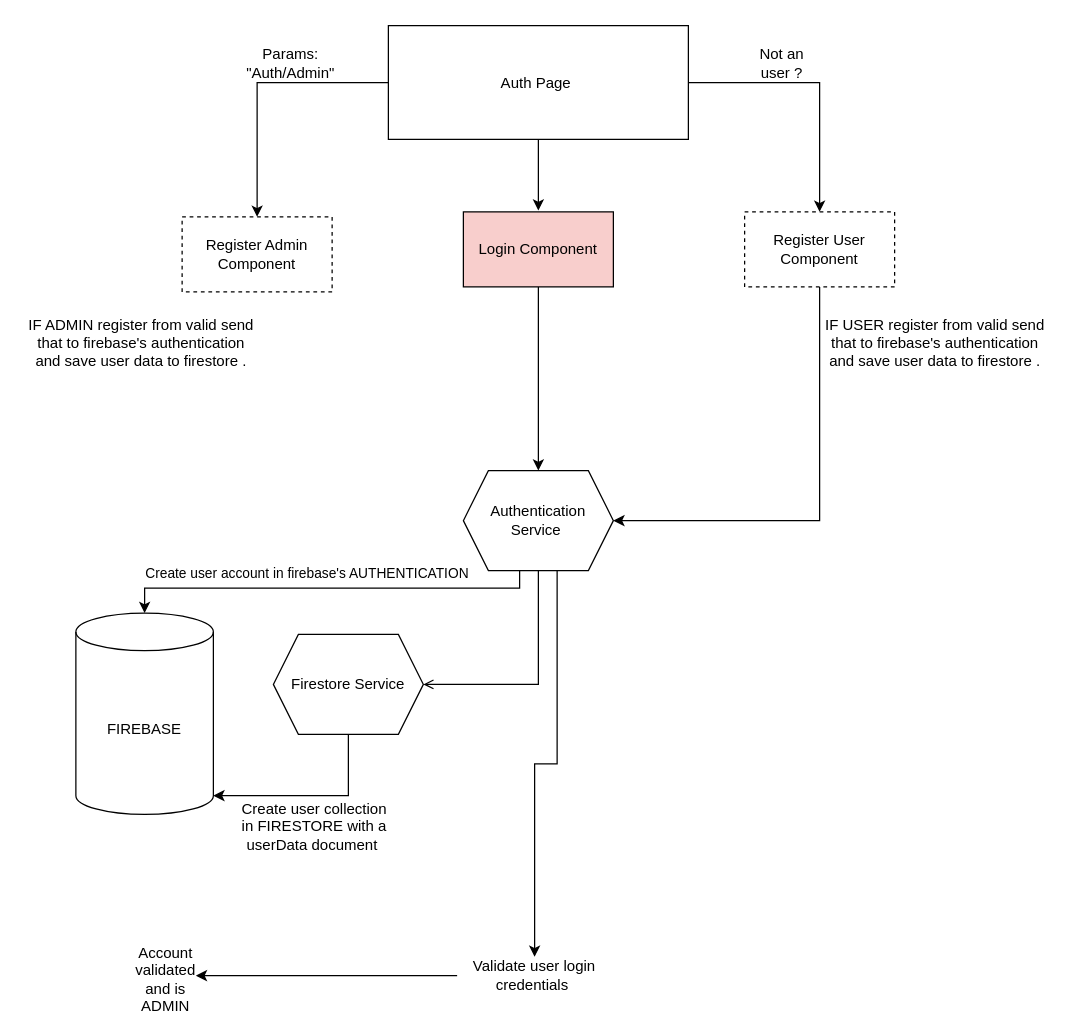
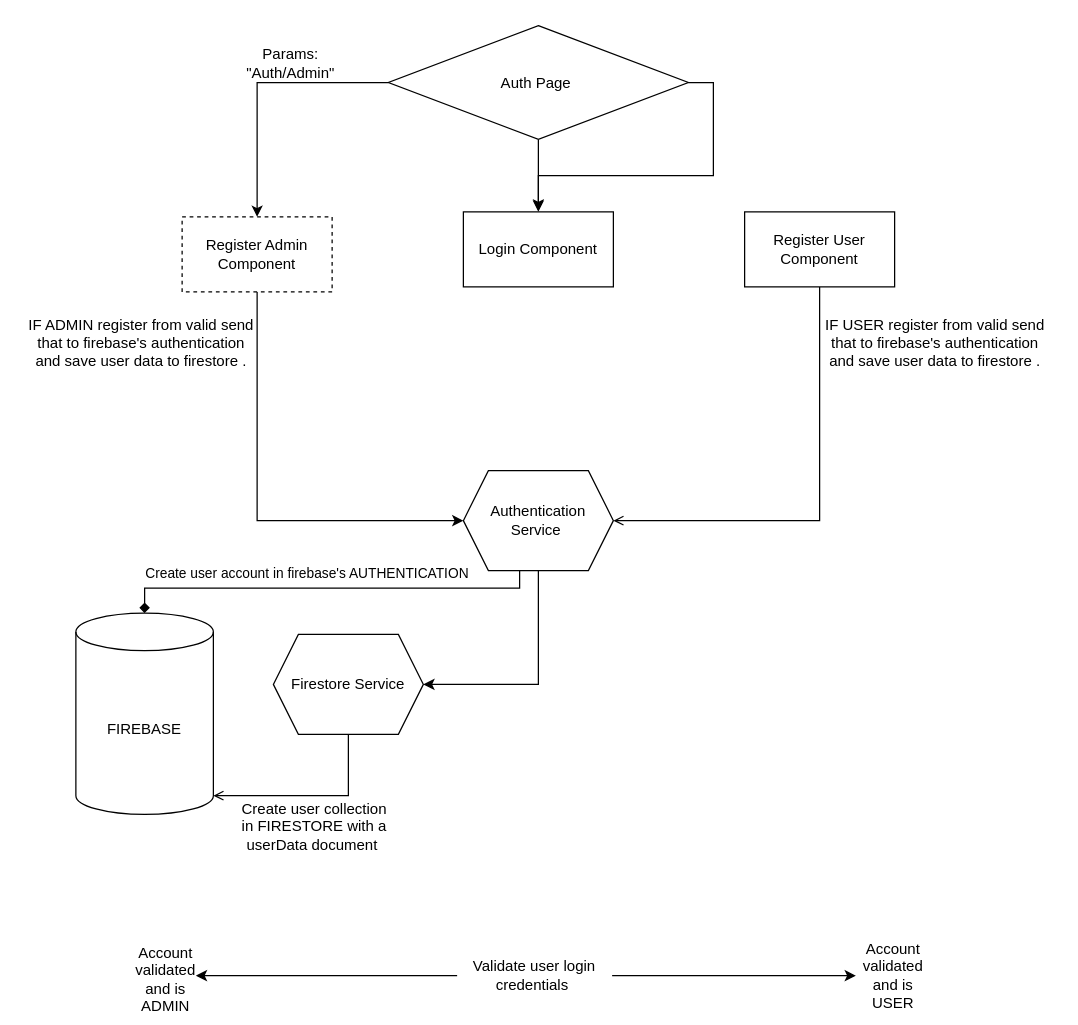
node "Not an user ?": removed
node "Auth Page": shape rectangle -> diamond
edge "Auth Page" -> "Register User Component": now "Auth Page" -> "Login Component"
node "Login Component": fillcolor #f8cecc -> #ffffff
node "Register User Component": style dashed -> solid
edge "Login Component" -> "Authentication Service": removed
edge "Register Admin Component" -> "Authentication Service": added
edge "Register User Component" -> "Authentication Service": arrowhead classic -> open
edge "Authentication Service" -> "FIREBASE": arrowhead classic -> diamond
edge "Authentication Service" -> "Firestore Service": arrowhead open -> classic
edge "Authentication Service" -> "Validate user login credentials": removed
edge "Firestore Service" -> "FIREBASE": arrowhead classic -> open
edge "Validate user login credentials" -> "Account validated and is USER": added
node "Account validated and is USER": added
